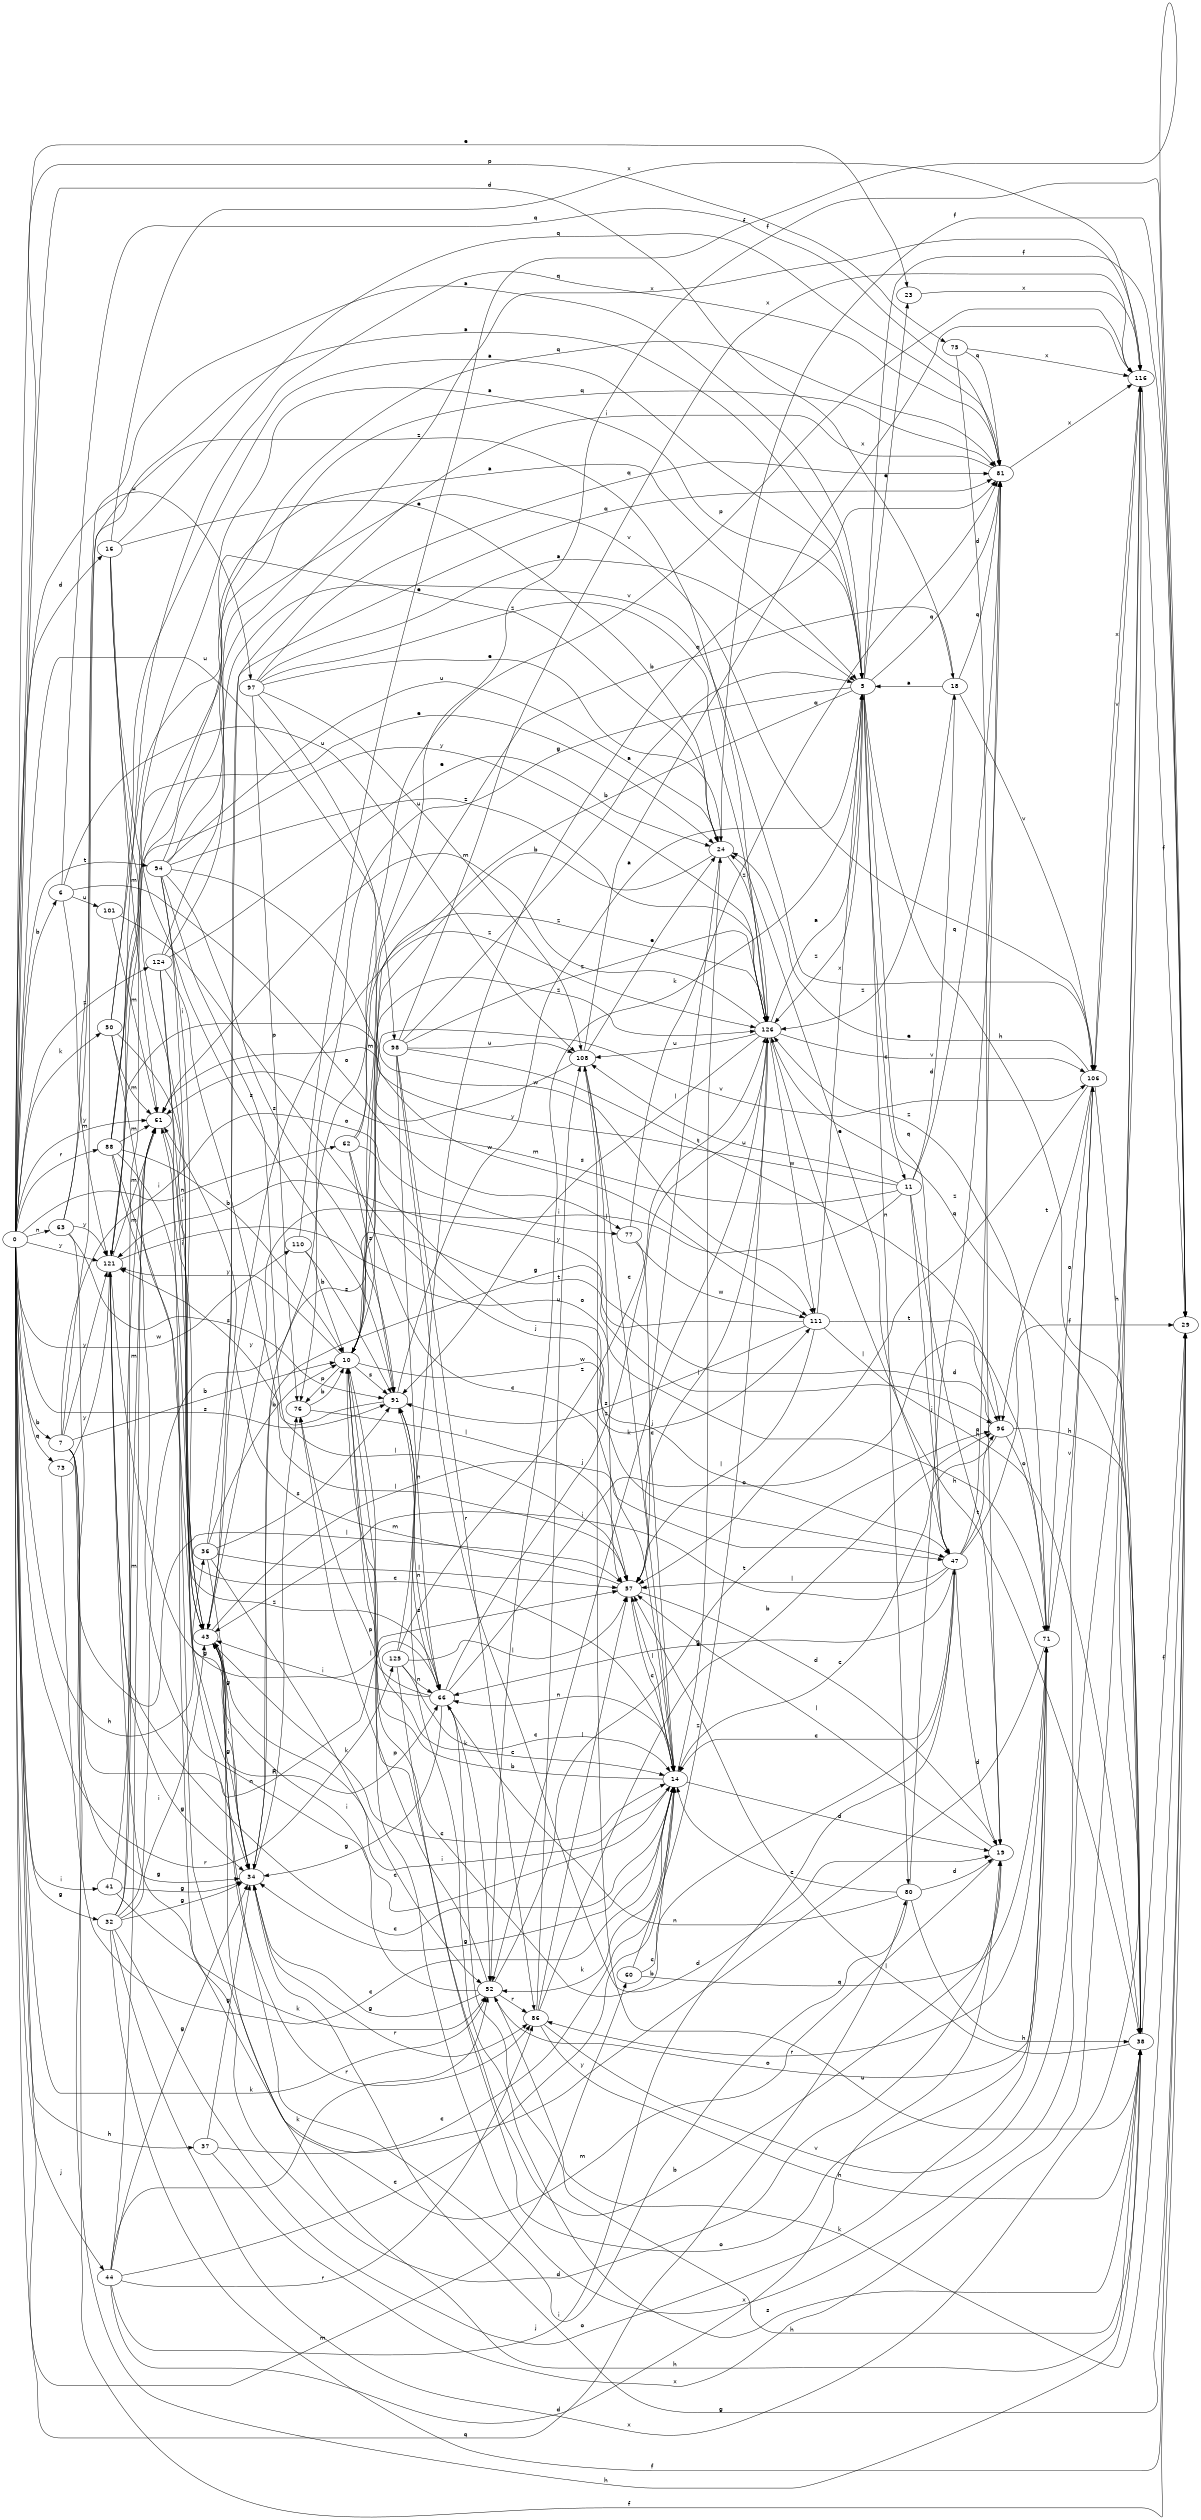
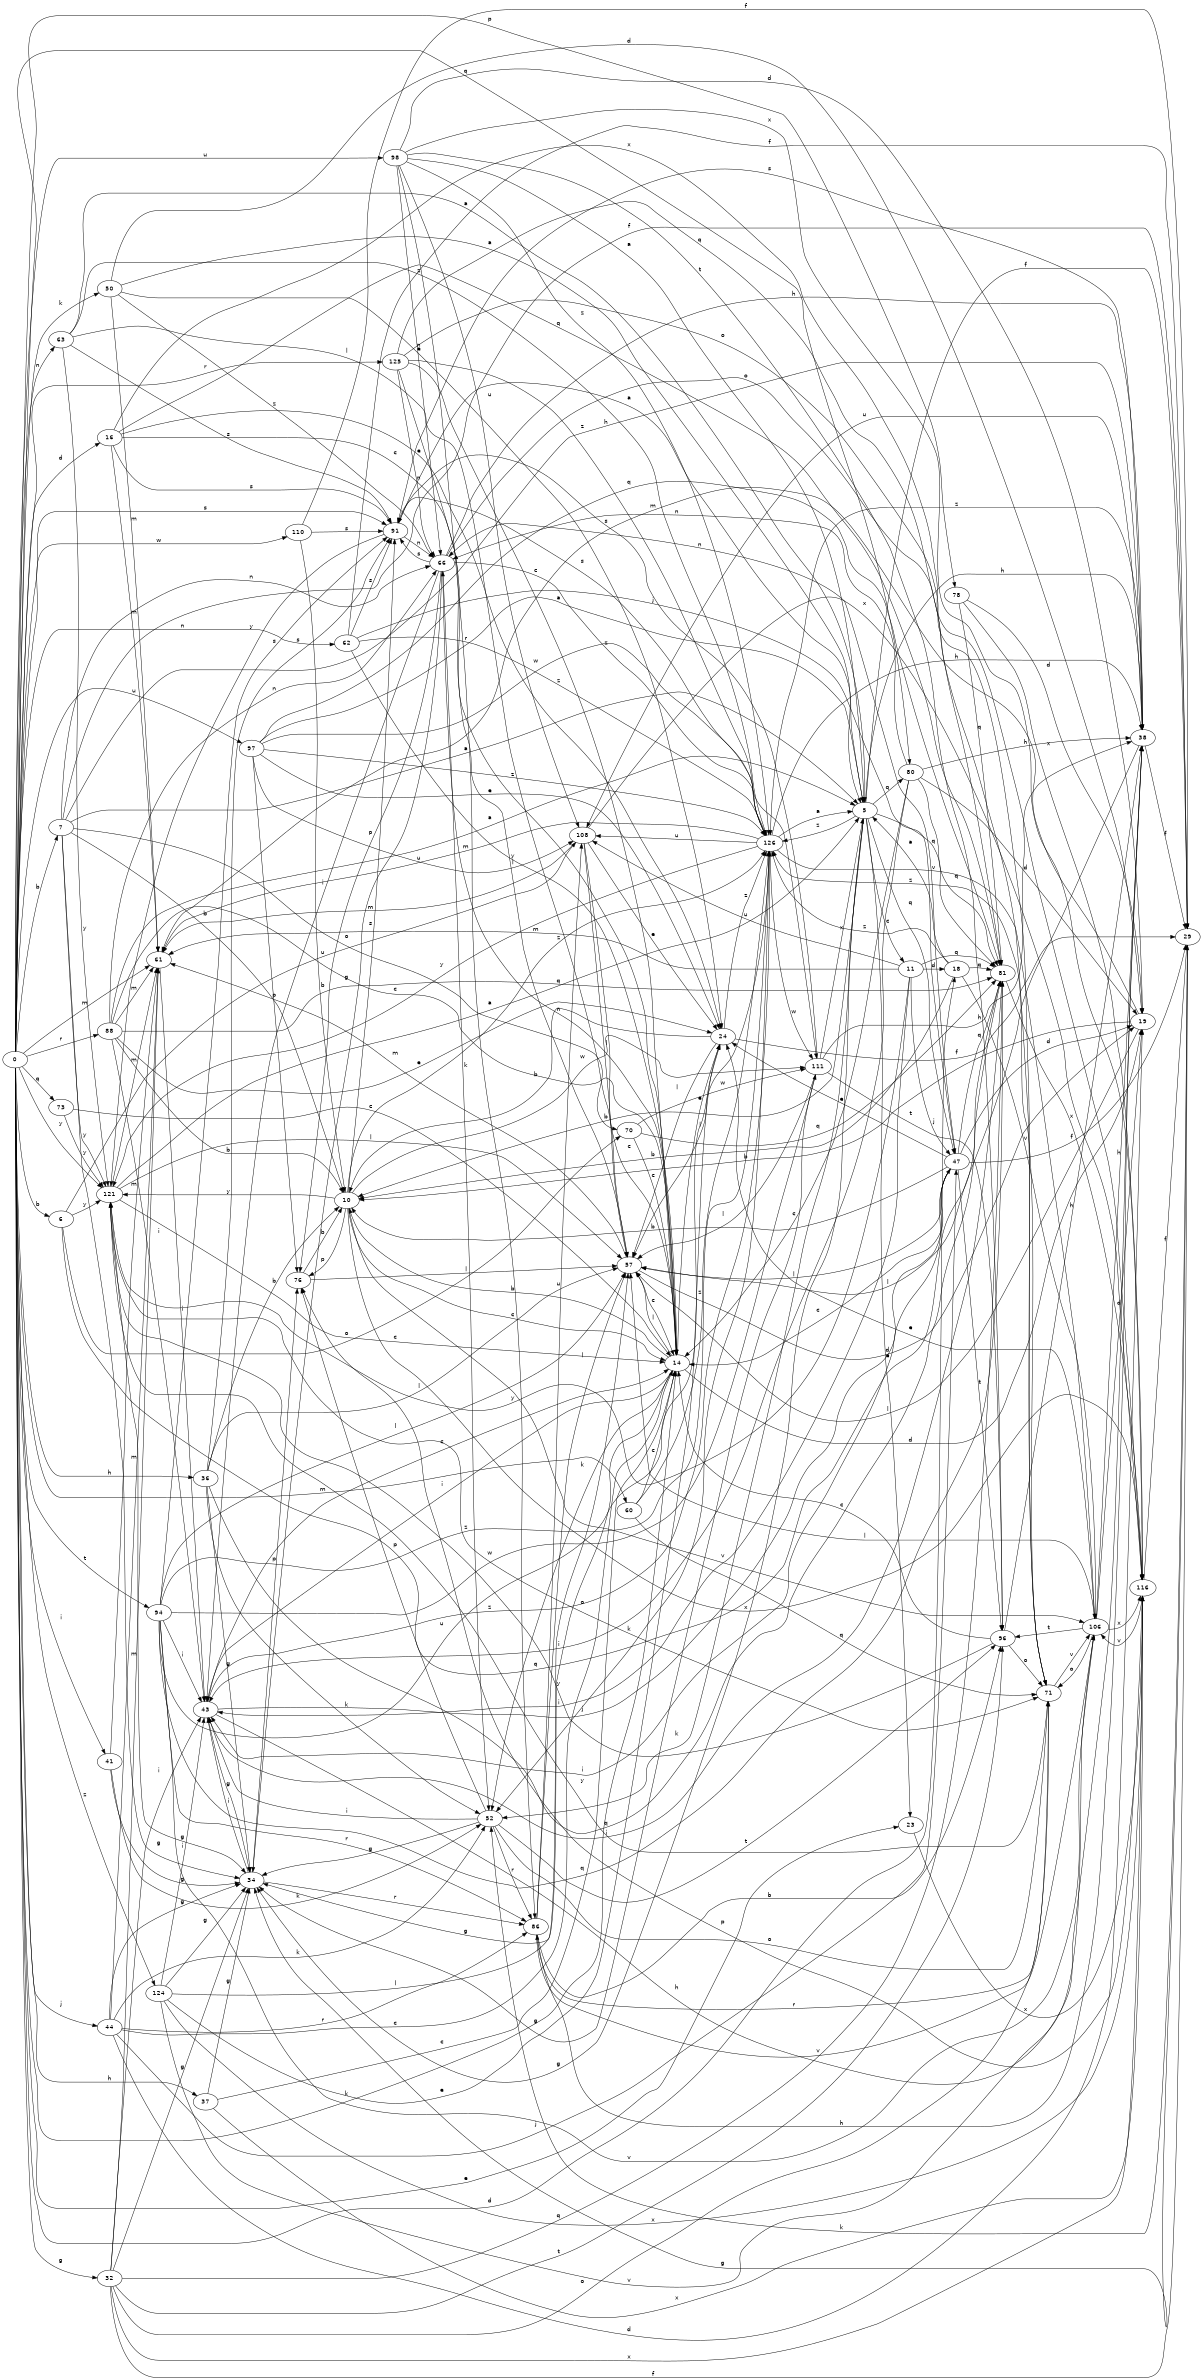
node "75": label "75" -> "78"
node "101": removed
edge "5" -> "80": label "n" -> "q"
node "77": label "77" -> "70"
edge "62" -> "14": label "c" -> "y"
edge "11" -> "19": now "106" -> "19"
edge "0" -> "52": now "0" -> "14"
